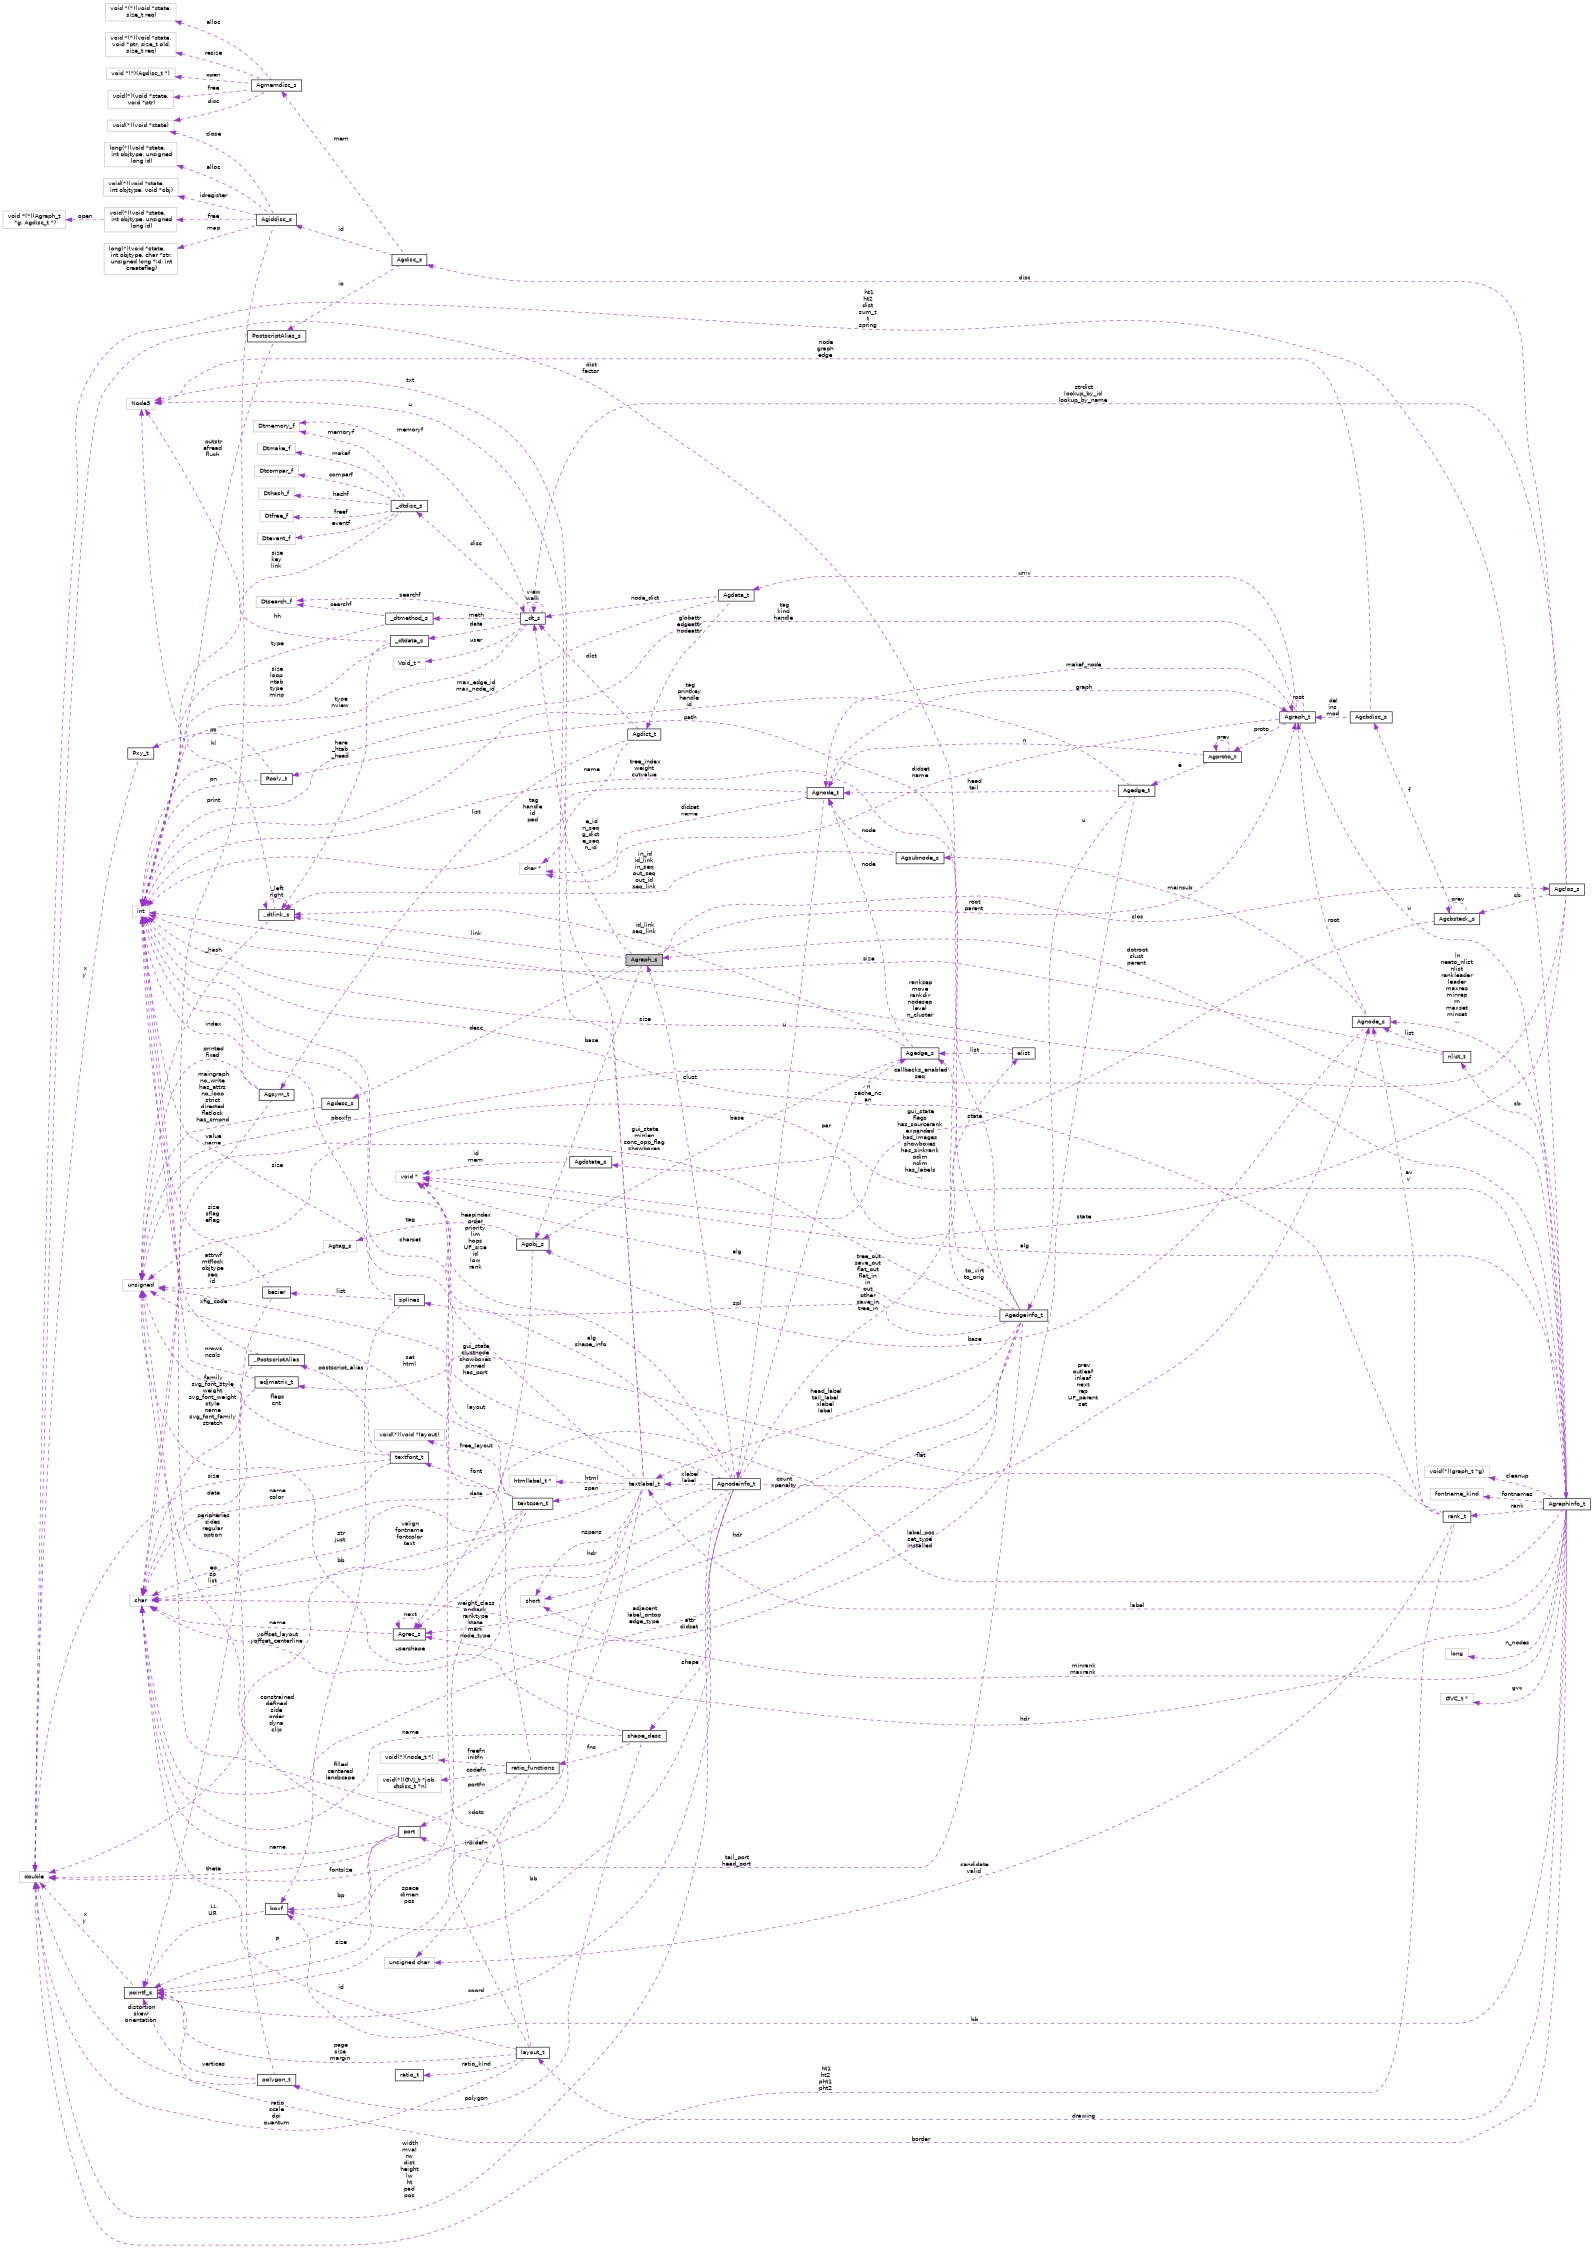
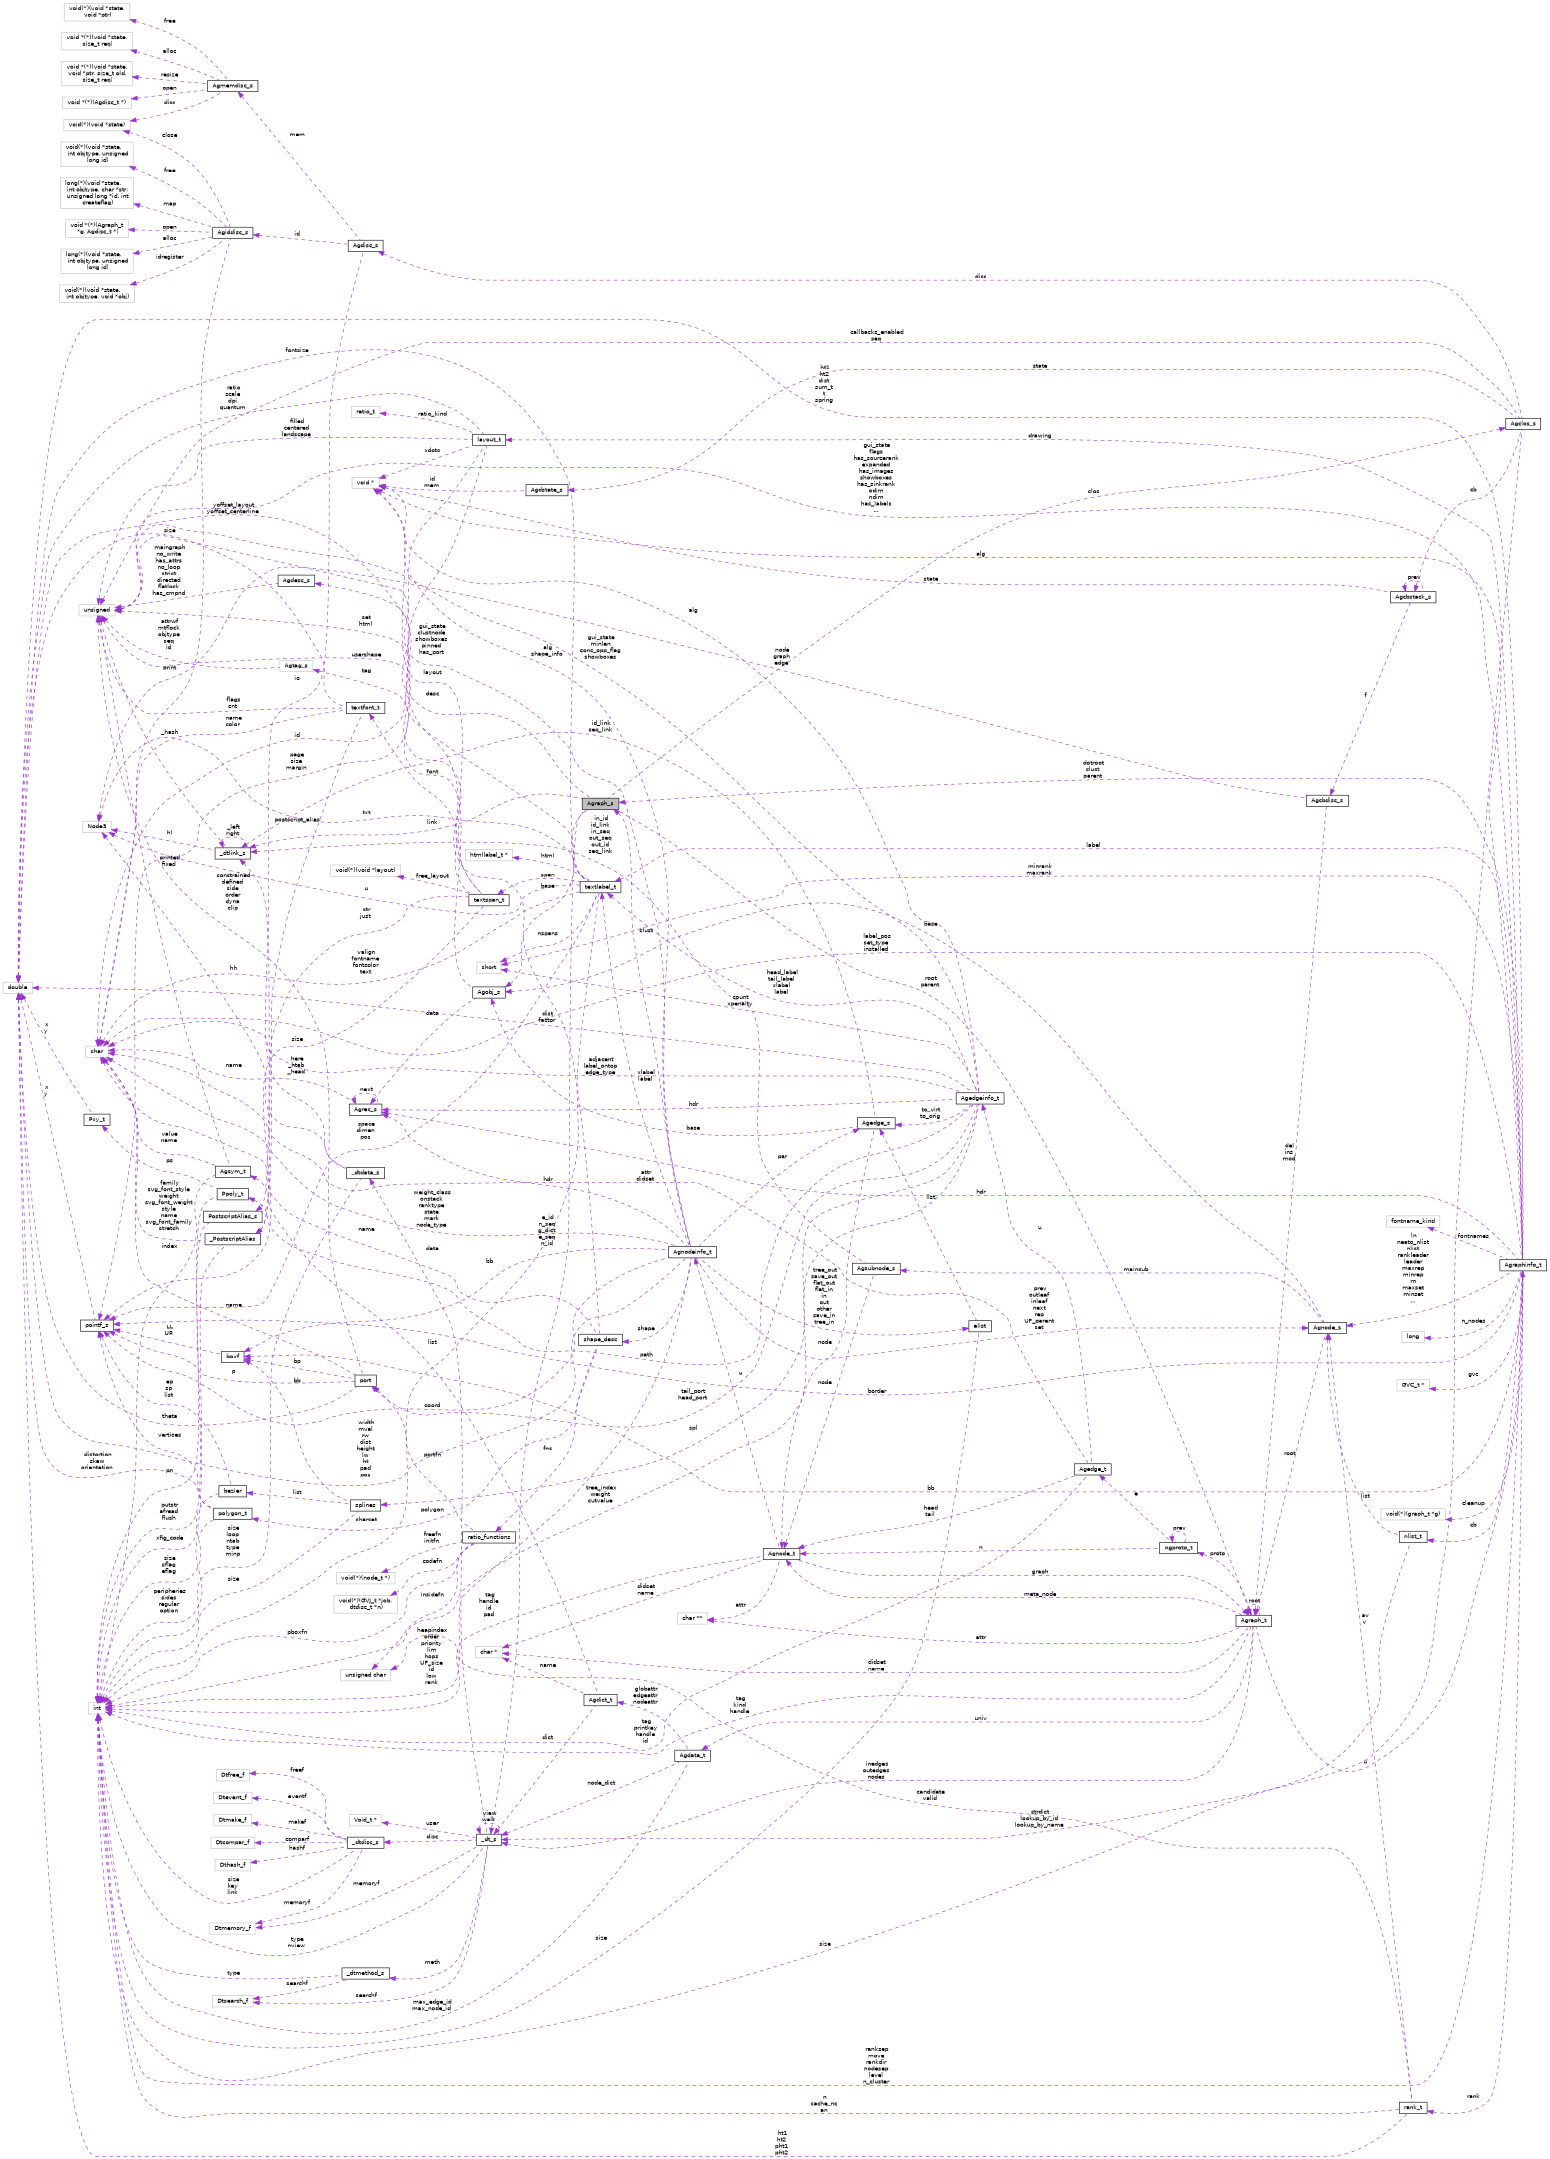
edge "void(*)(void *state, int objtype, unsigned long id)" -> "void *(*)(Agraph_t *g, Agdisc_t *)": now "Agiddisc_s" -> "void *(*)(Agraph_t *g, Agdisc_t *)"
edge "Agraph_t" -> "Agnode_t": label " makef_node" -> " meta_node"
node "adjmatrix_t": removed
node "textlabel_t": color grey75 -> black
edge "textspan_t" -> "char": now "textspan_t" -> "_PostscriptAlias"
node "char **": added
edge "Agraph_t" -> "_dt_s": added, label "inedges outedges nodes"
node "ratio_t": color black -> grey75
